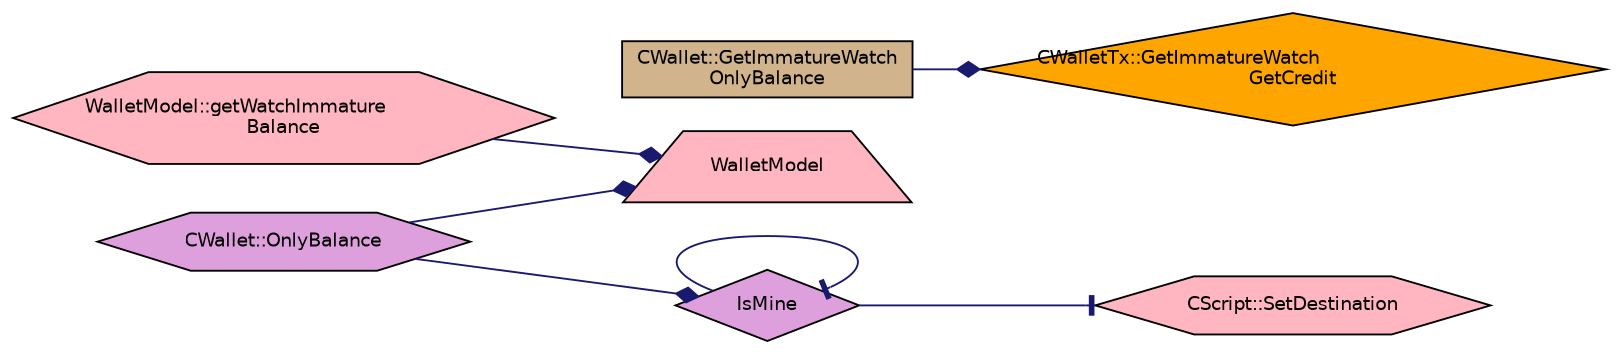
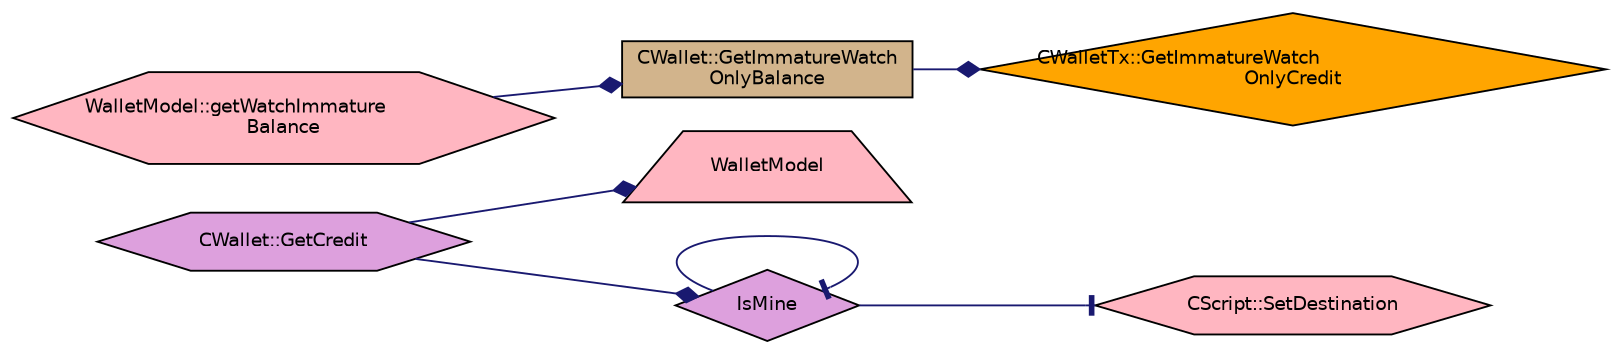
node "CWalletTx::GetImmatureWatch GetCredit": label "CWalletTx::GetImmatureWatch GetCredit" -> "CWalletTx::GetImmatureWatch OnlyCredit"
edge "WalletModel::getWatchImmature Balance" -> "WalletModel": now "WalletModel::getWatchImmature Balance" -> "CWallet::GetImmatureWatch OnlyBalance"
node "CWallet::OnlyBalance": label "CWallet::OnlyBalance" -> "CWallet::GetCredit"
